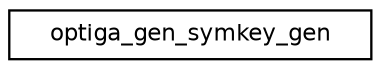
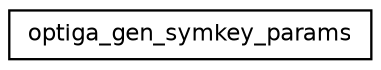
node "optiga_gen_symkey_gen": label "optiga_gen_symkey_gen" -> "optiga_gen_symkey_params"
